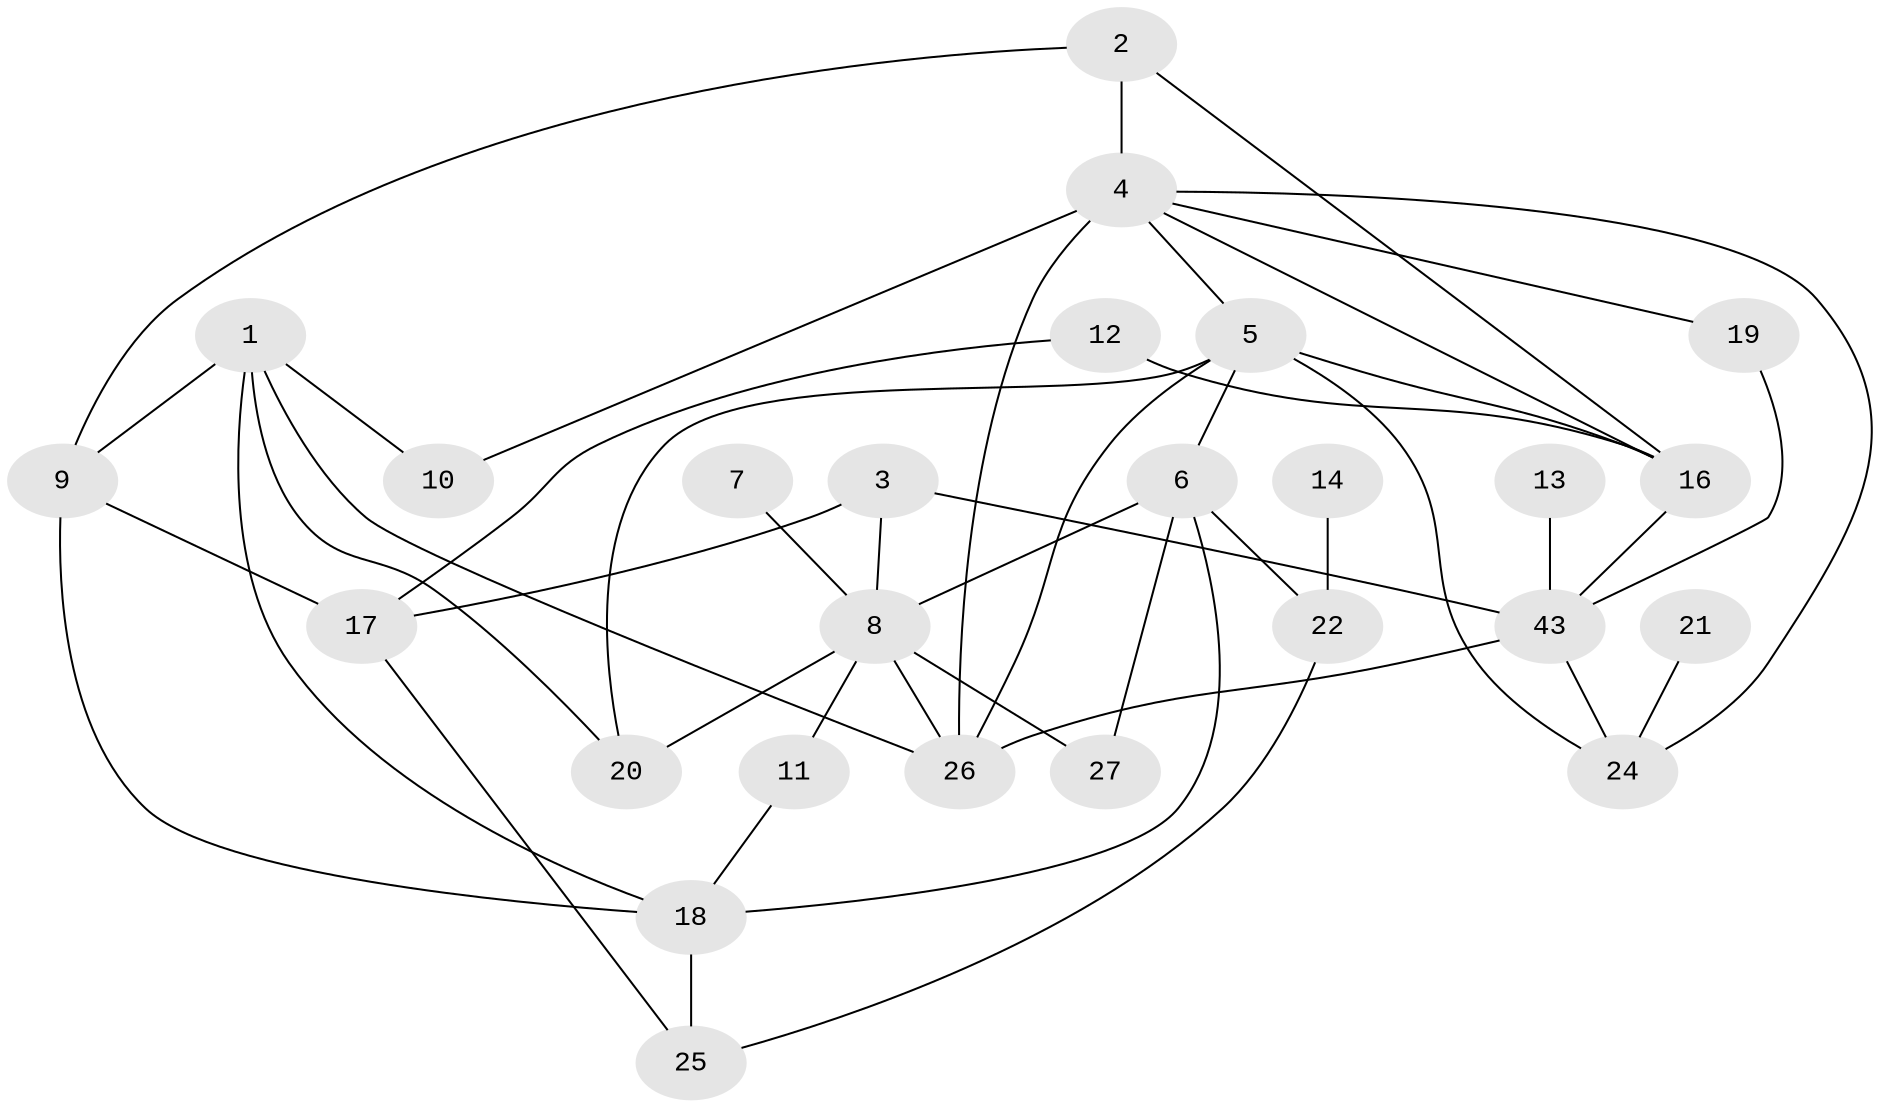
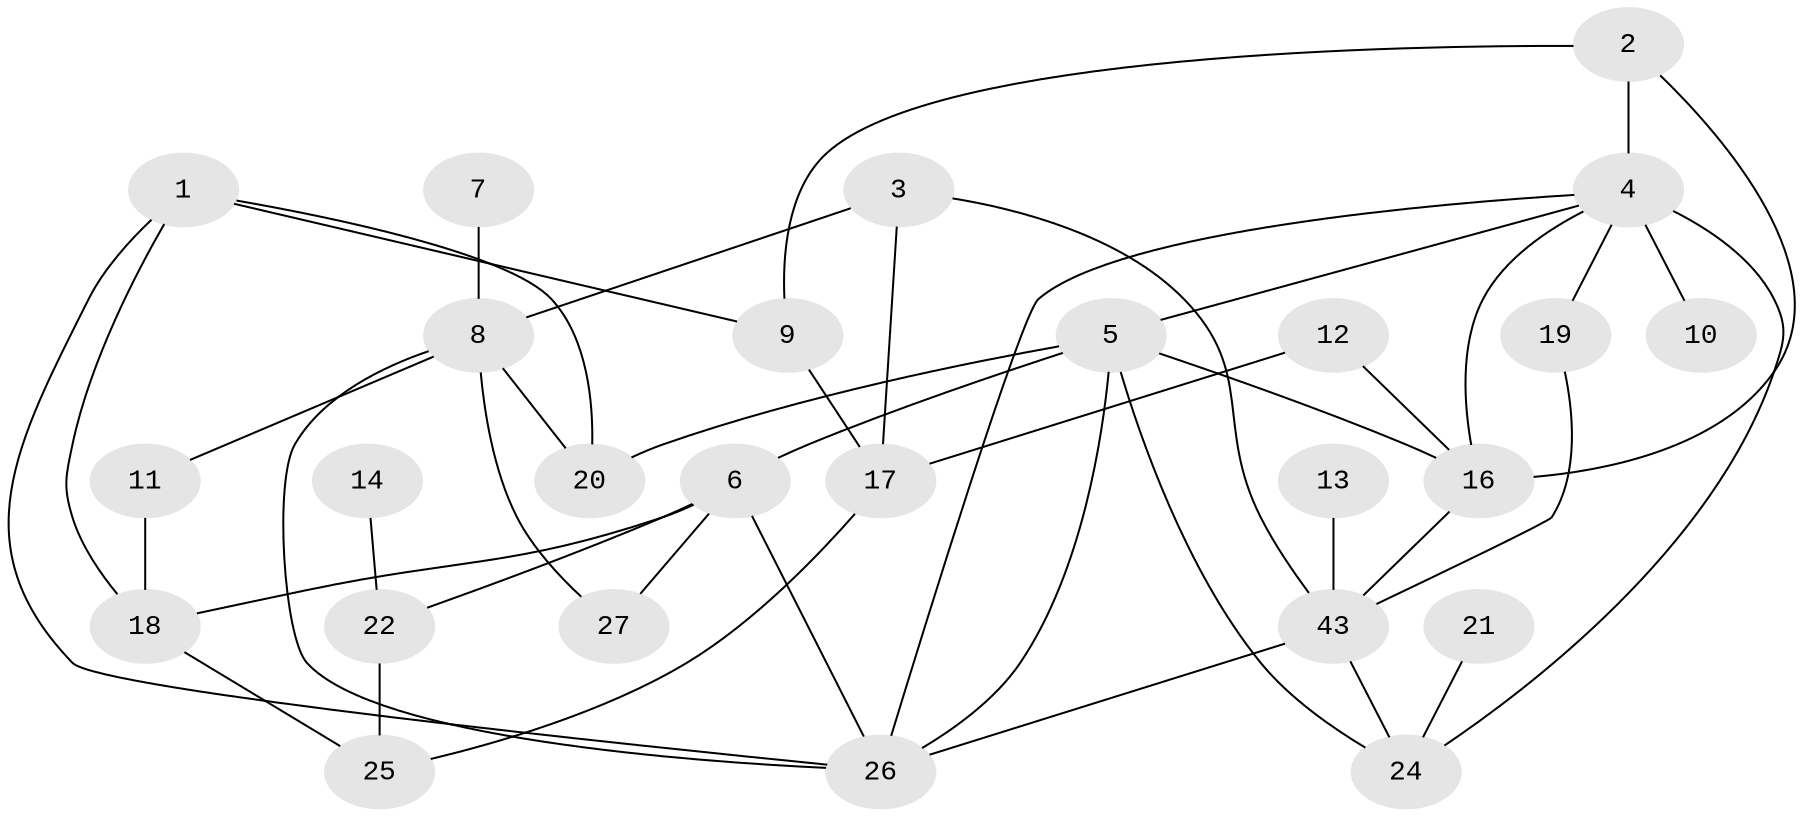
edge "1" -- "10": removed
edge "6" -- "8": now "6" -- "26"
edge "9" -- "18": removed
